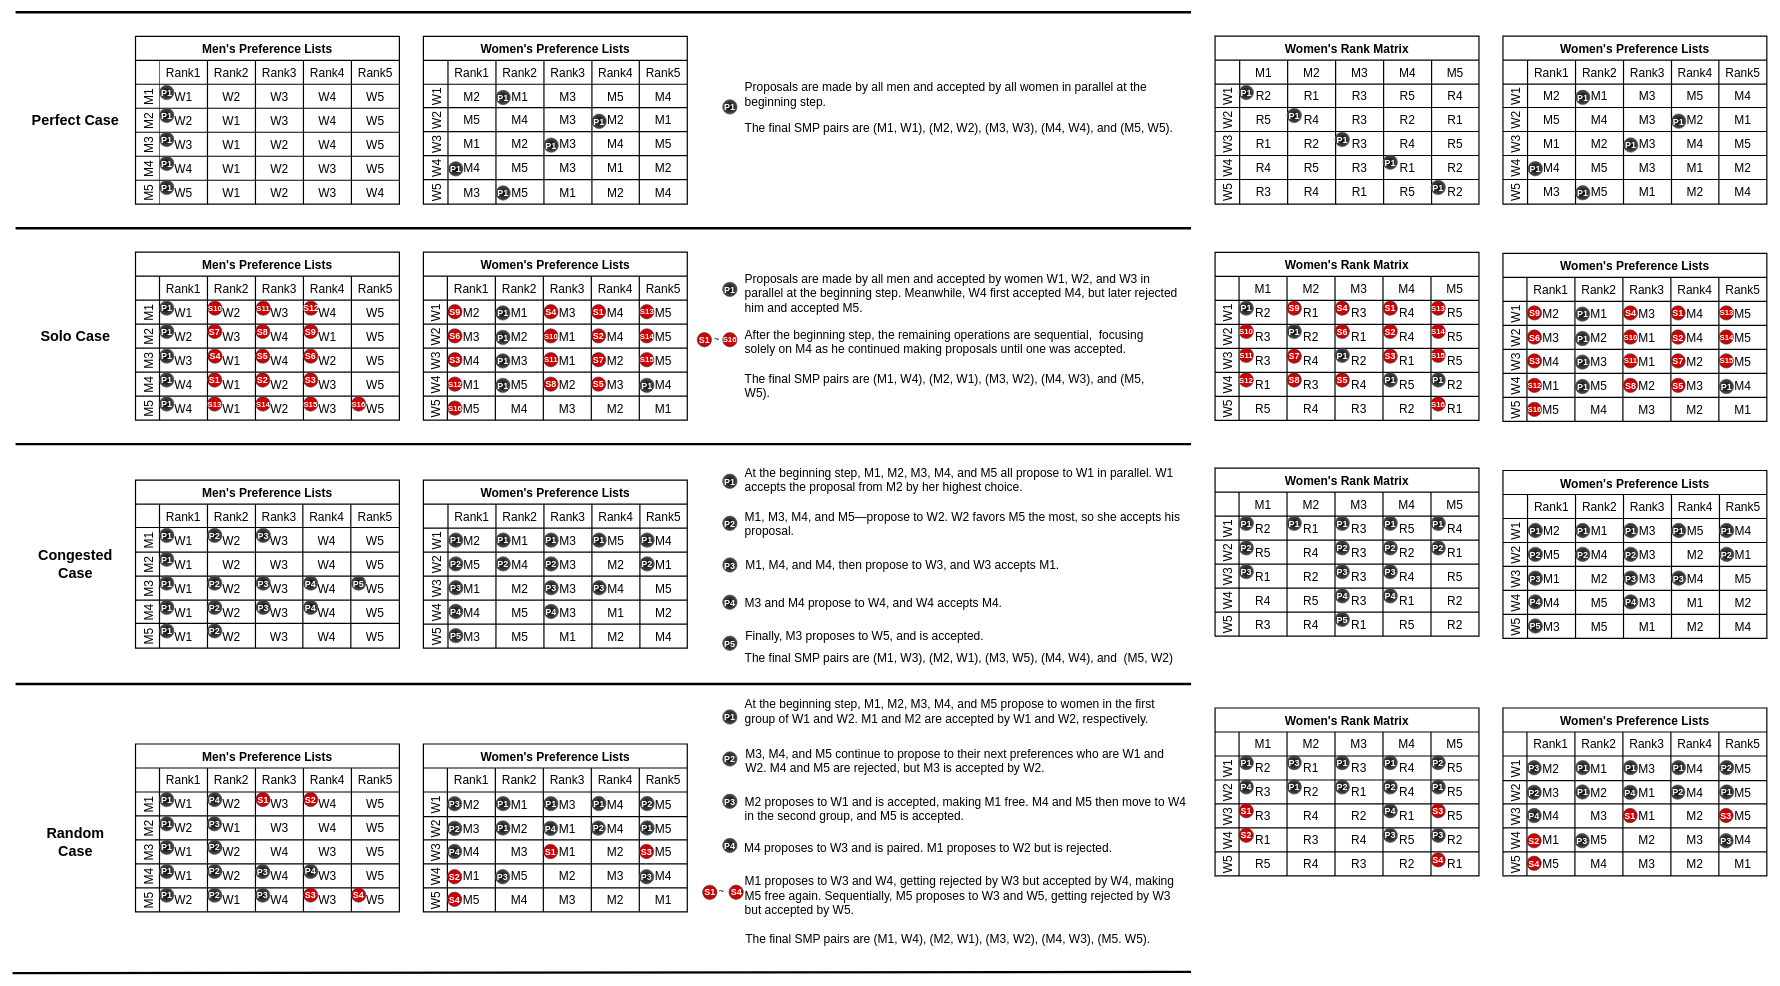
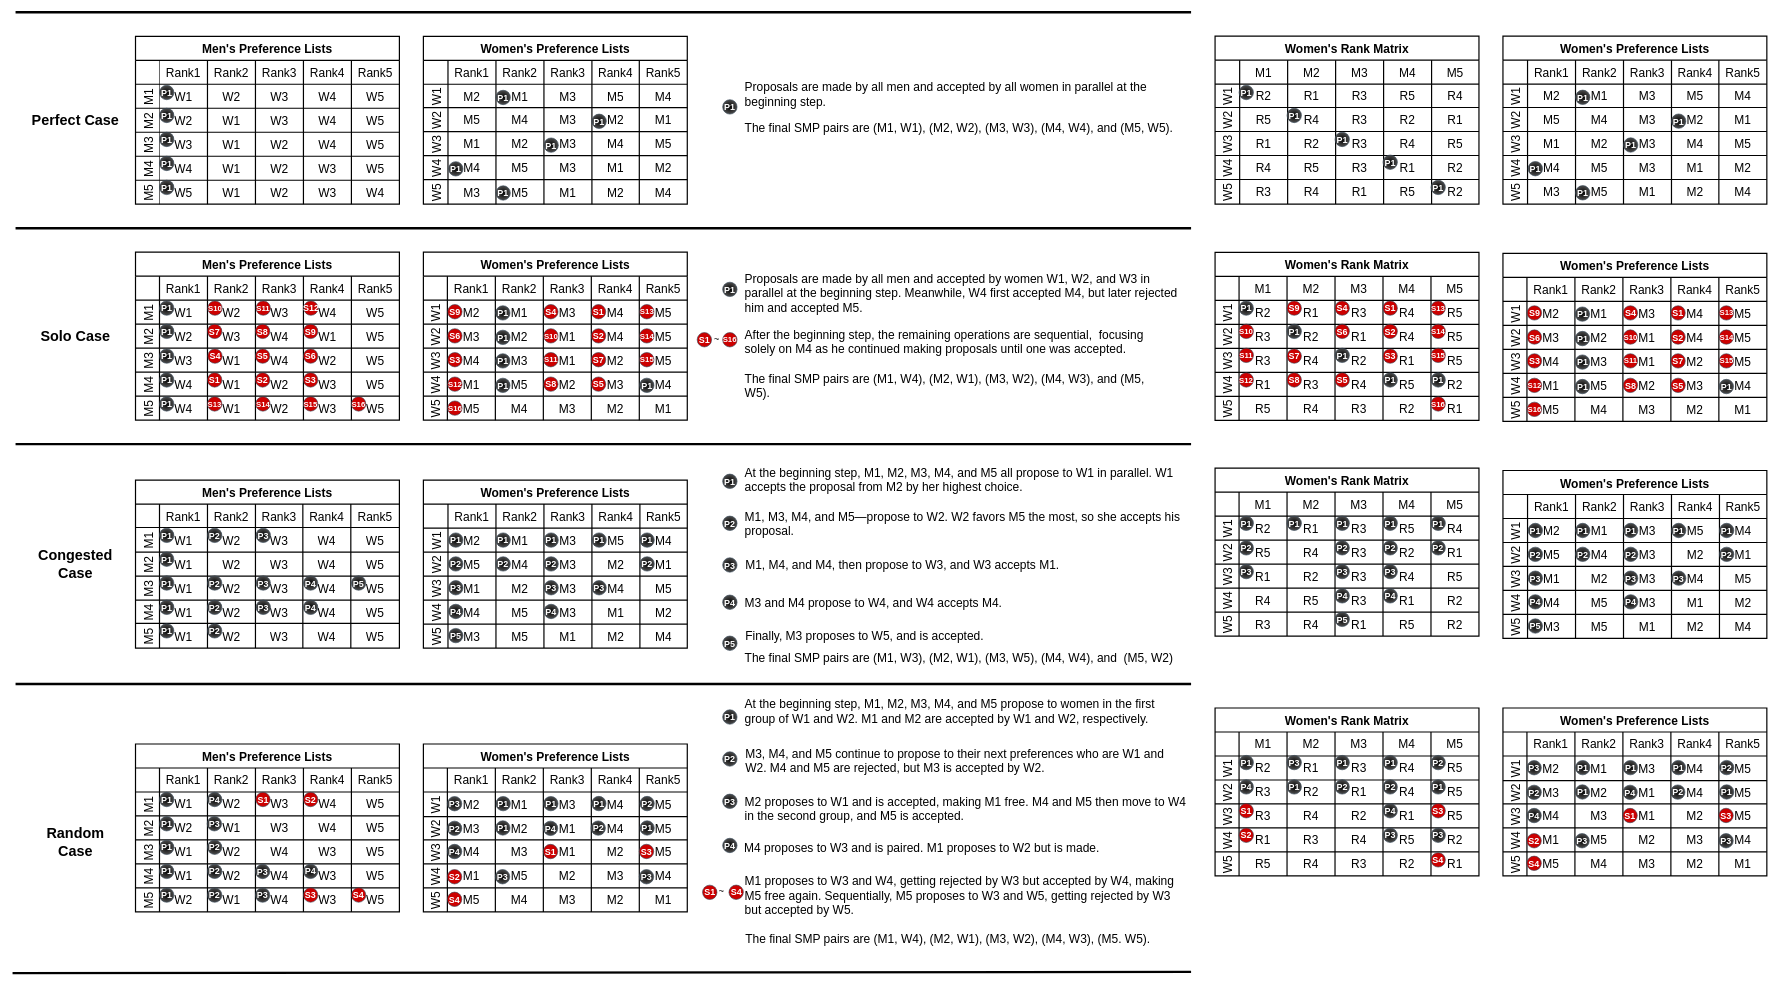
node "M4 proposes to W3 and is paired. M1 proposes to W2 but is rejected.": label "M4 proposes to W3 and is paired. M1 proposes to W2 but is rejected." -> "M4 proposes to W3 and is paired. M1 proposes to W2 but is made."
